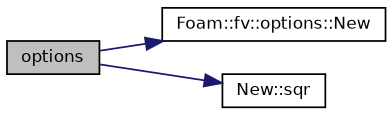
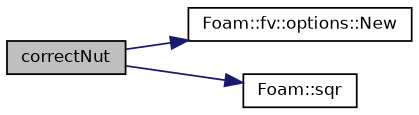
node "options": label "options" -> "correctNut"
node "New::sqr": label "New::sqr" -> "Foam::sqr"
